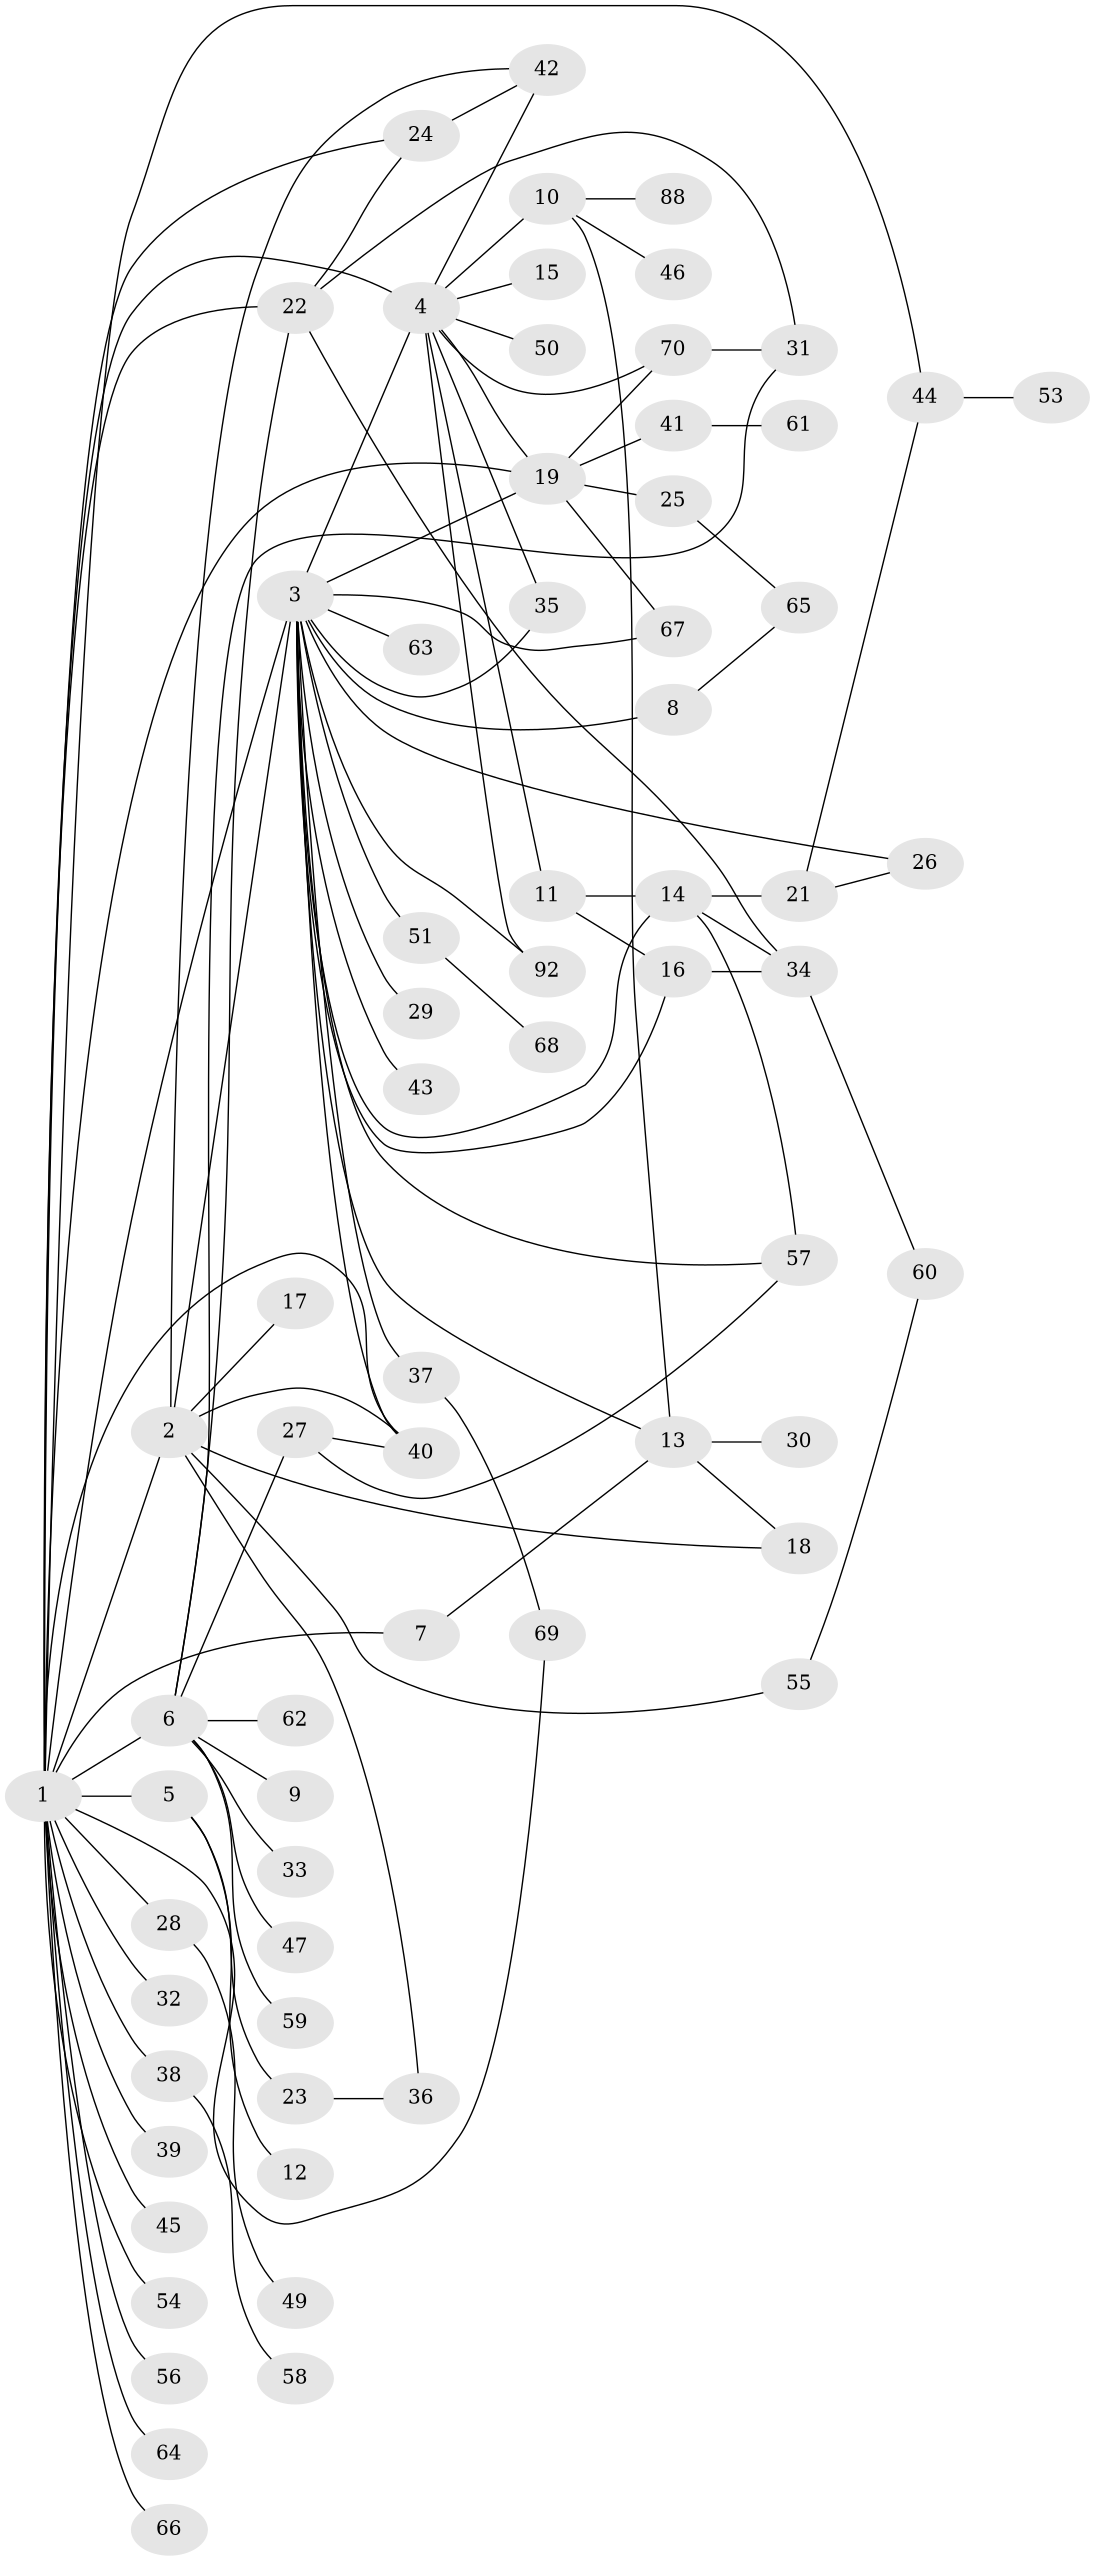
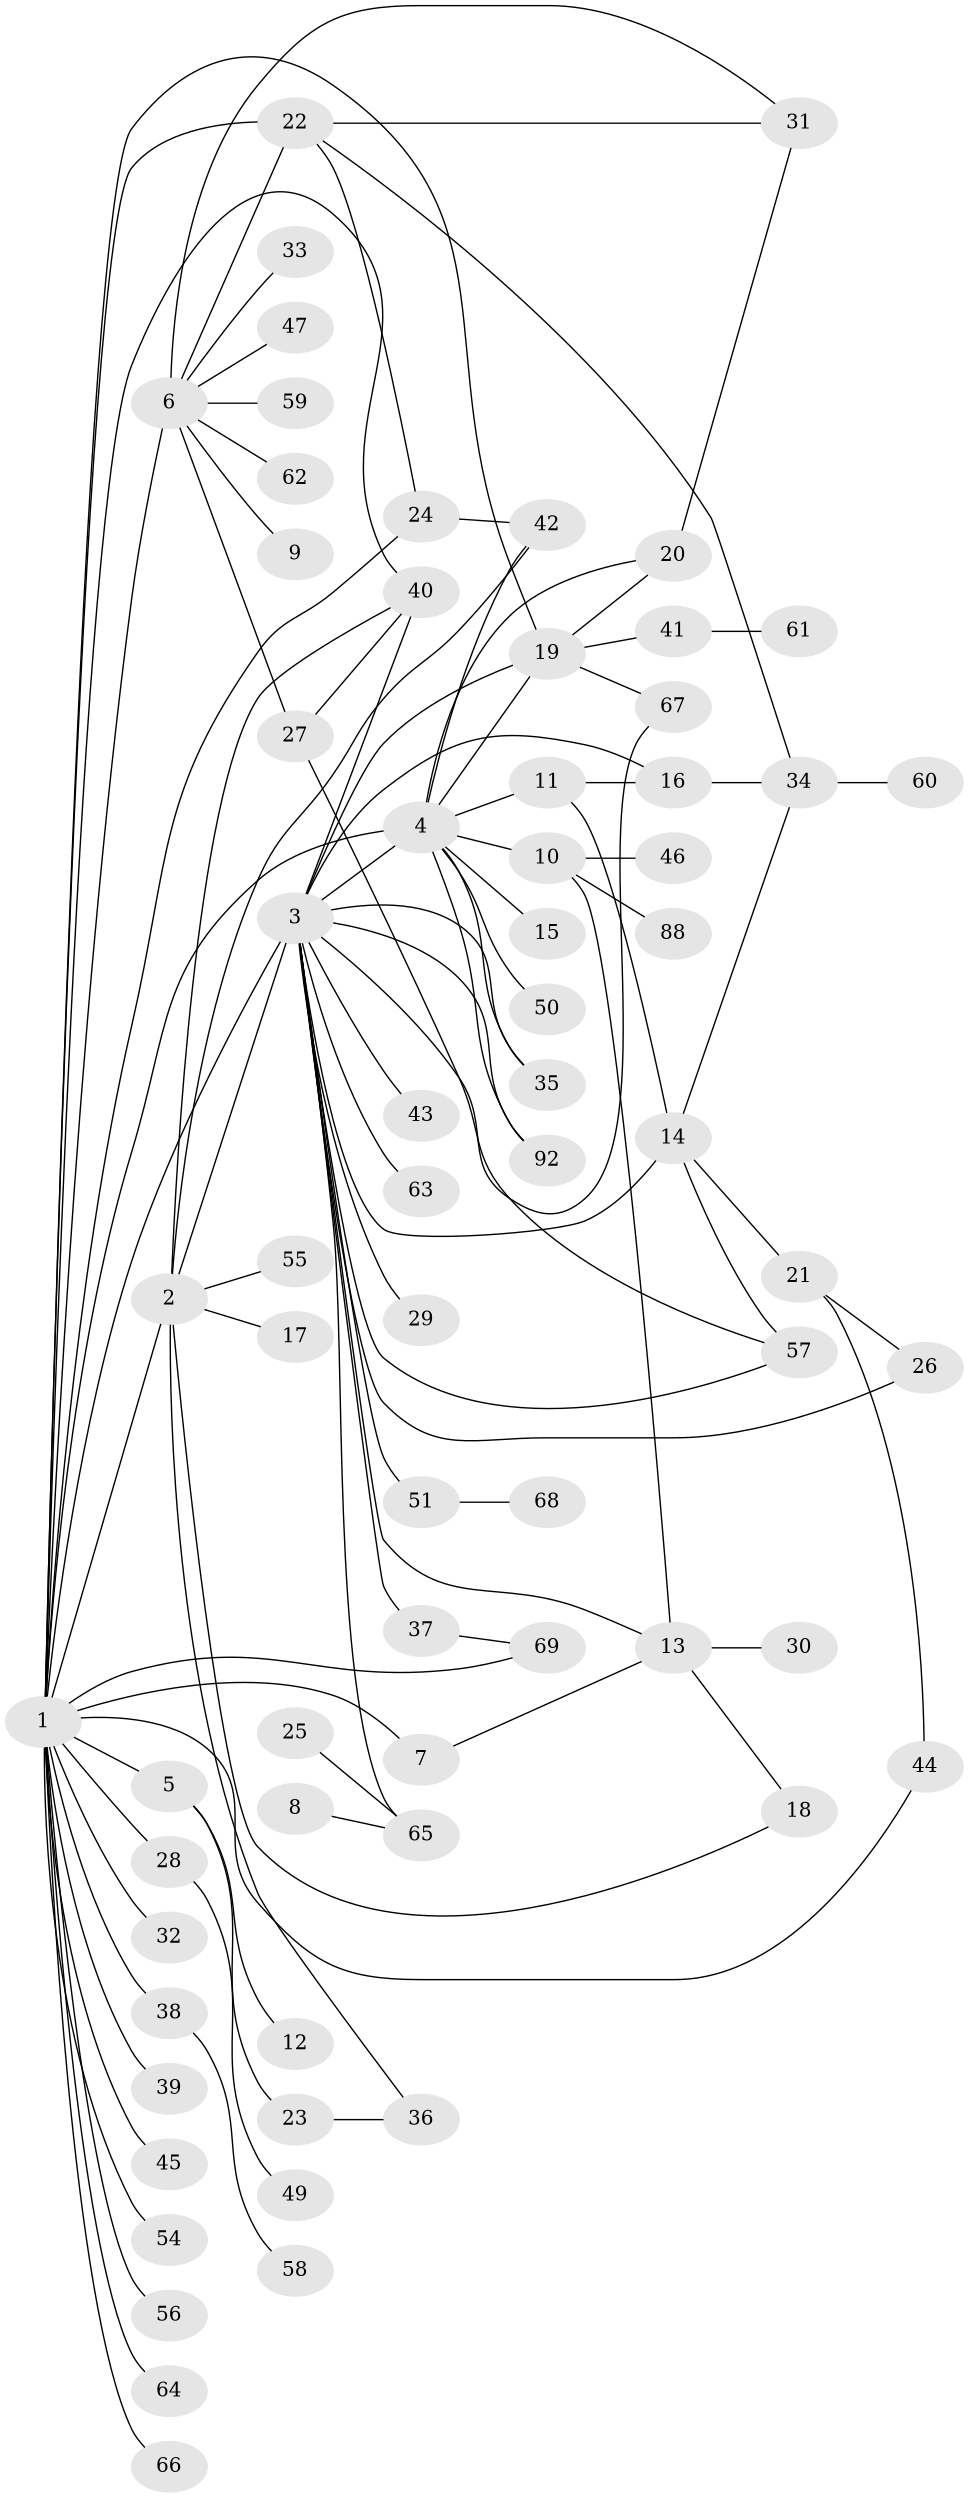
node "70": label "70" -> "20"
node "53": removed
edge "19" -- "25": removed
edge "3" -- "8": now "3" -- "65"
edge "60" -- "55": removed
